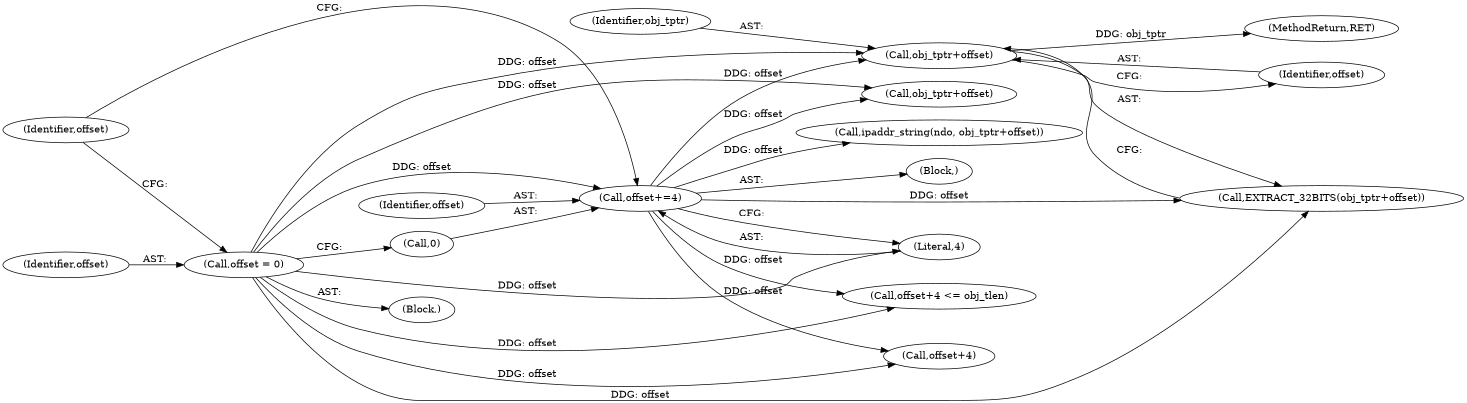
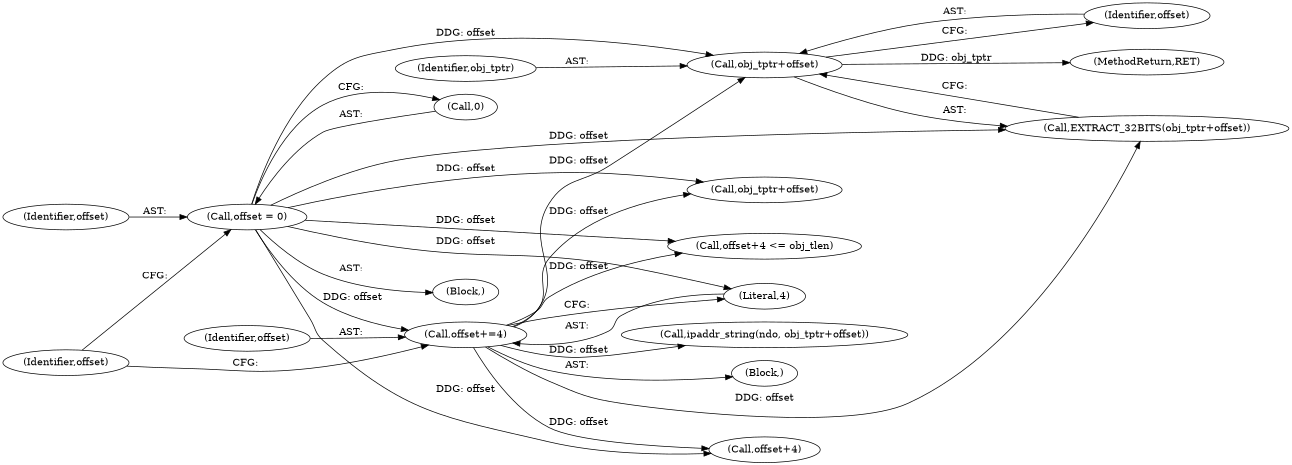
edge "(Call,0)" -> "(Call,offset+=4)": now "(Call,0)" -> "(Call,offset = 0)"
